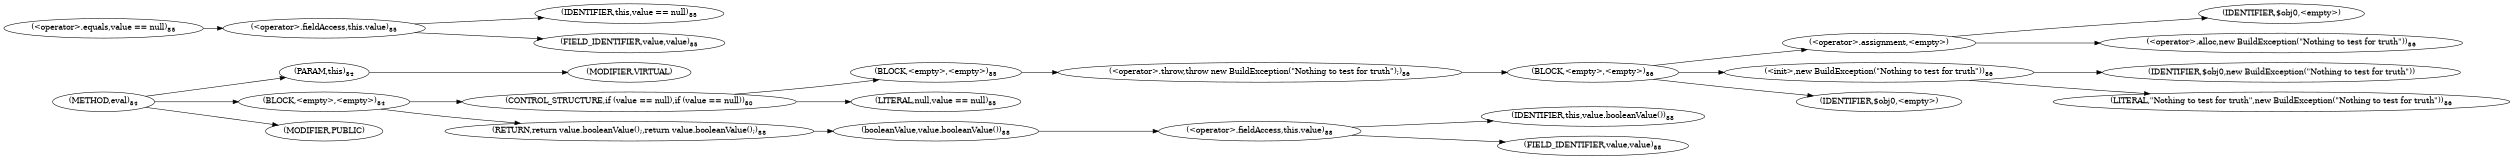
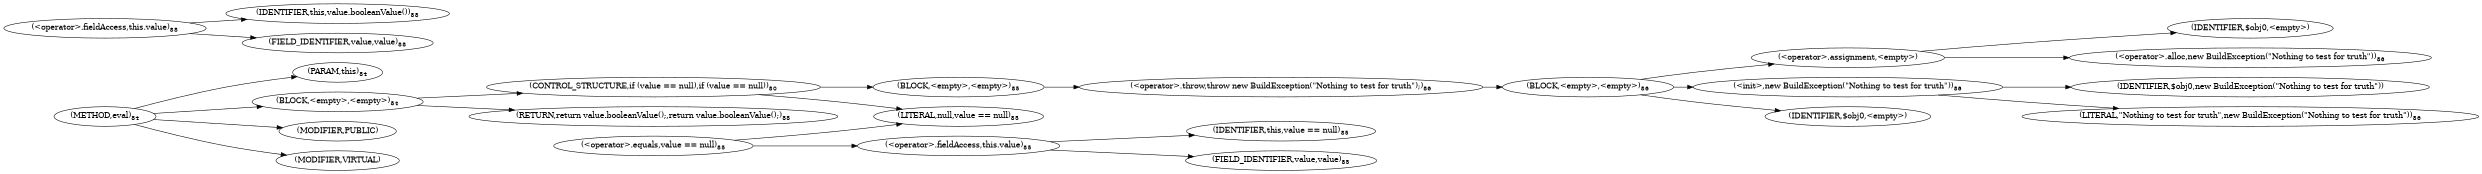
edge "(PARAM,this)" -> "(MODIFIER,VIRTUAL)": now "(METHOD,eval)" -> "(MODIFIER,VIRTUAL)"
node "(booleanValue,value.booleanValue())": removed
edge "(<operator>.equals,value == null)" -> "(LITERAL,null,value == null)": added
